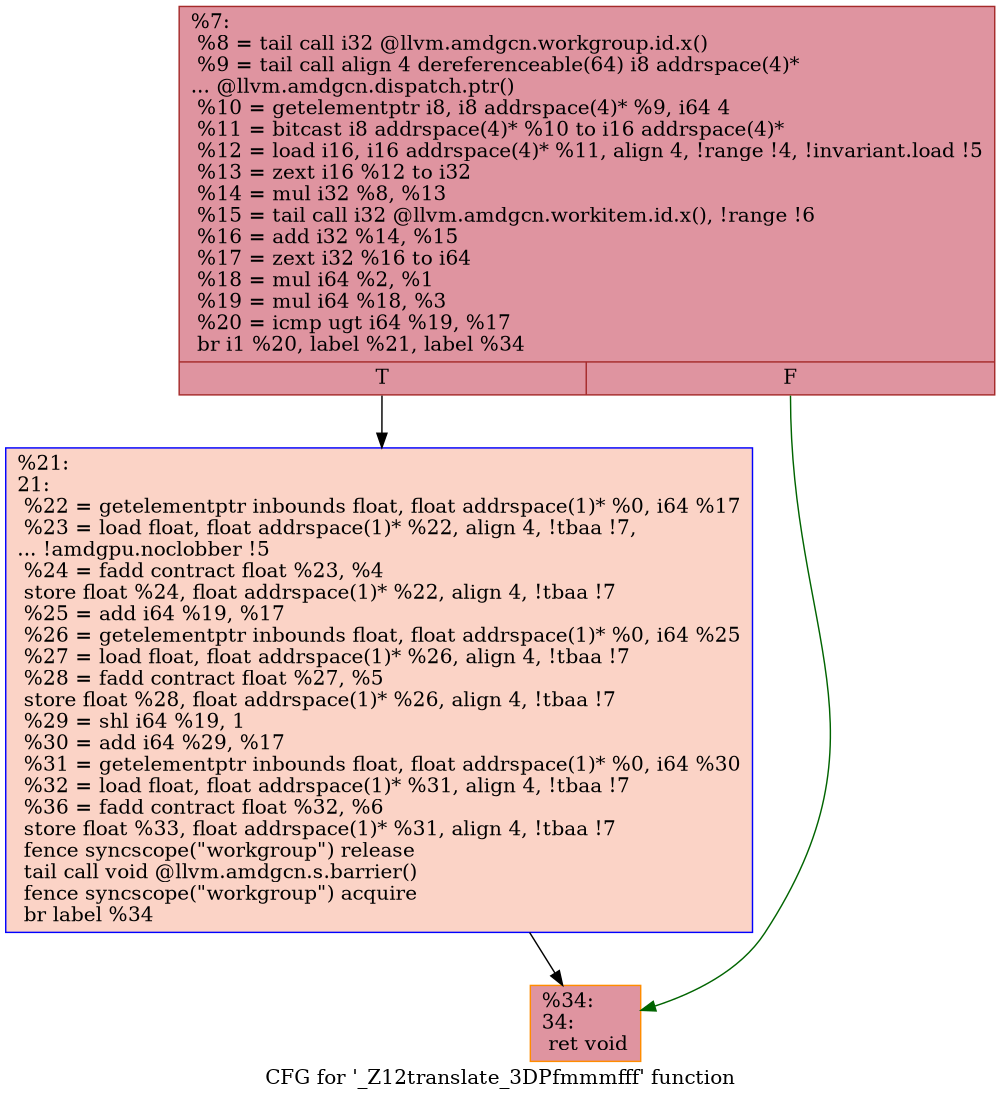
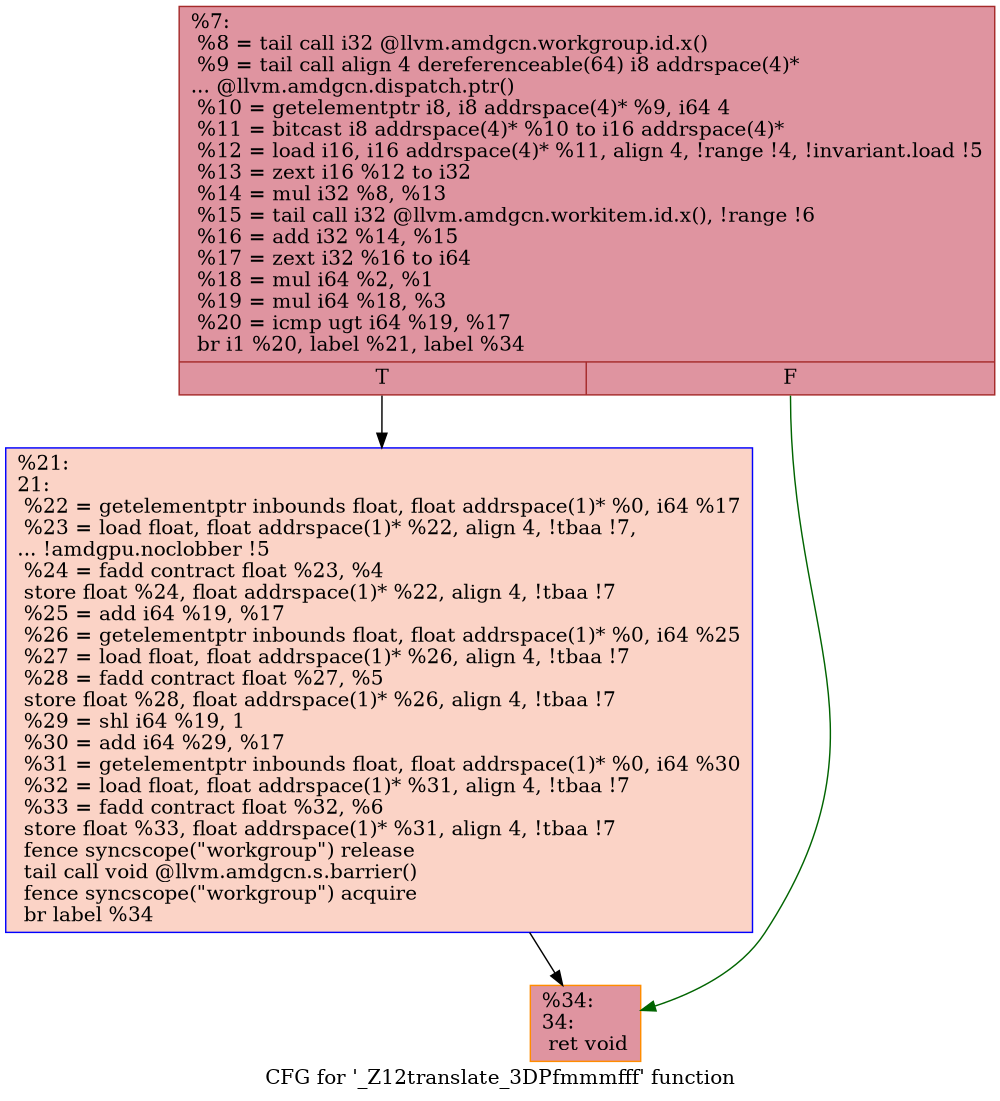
node "%21:": text "%36 = fadd contract float %32, %6" -> "%33 = fadd contract float %32, %6"
